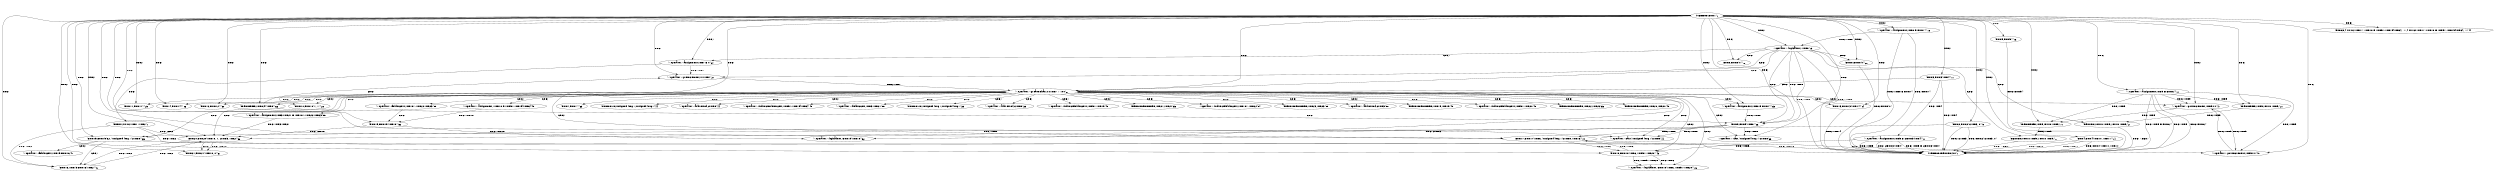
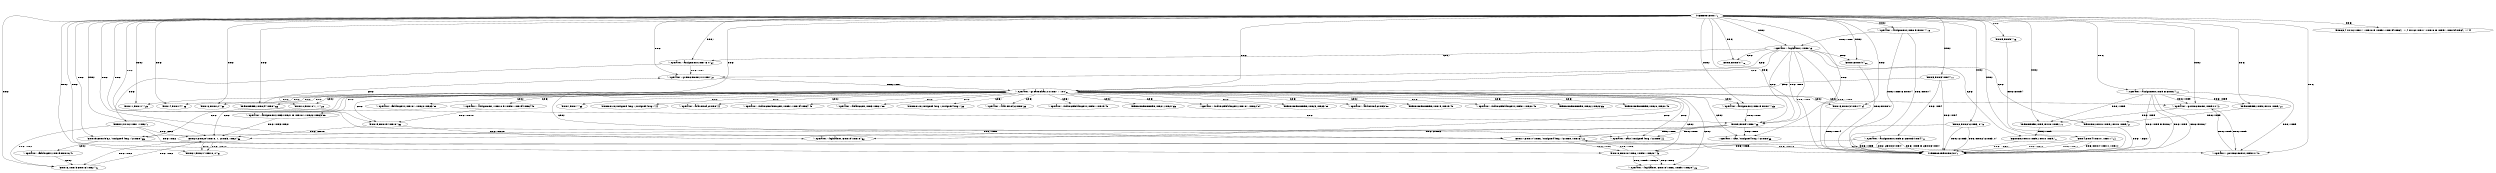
edge "(<operator>.fieldAccess,VAR18->VAR22.VAR23)" -> "(FUN19,FUN19(VAR18))": now "(<operator>.greaterThan,++VAR7 > 100)" -> "(FUN19,FUN19(VAR18))"
edge "(FUN15,FUN15(62, (unsigned long *)&VAR8))" -> "(FUN16,VAR15.FUN16(VAR2))": now "(<operator>.fieldAccess,VAR15.FUN16)" -> "(FUN16,VAR15.FUN16(VAR2))"
